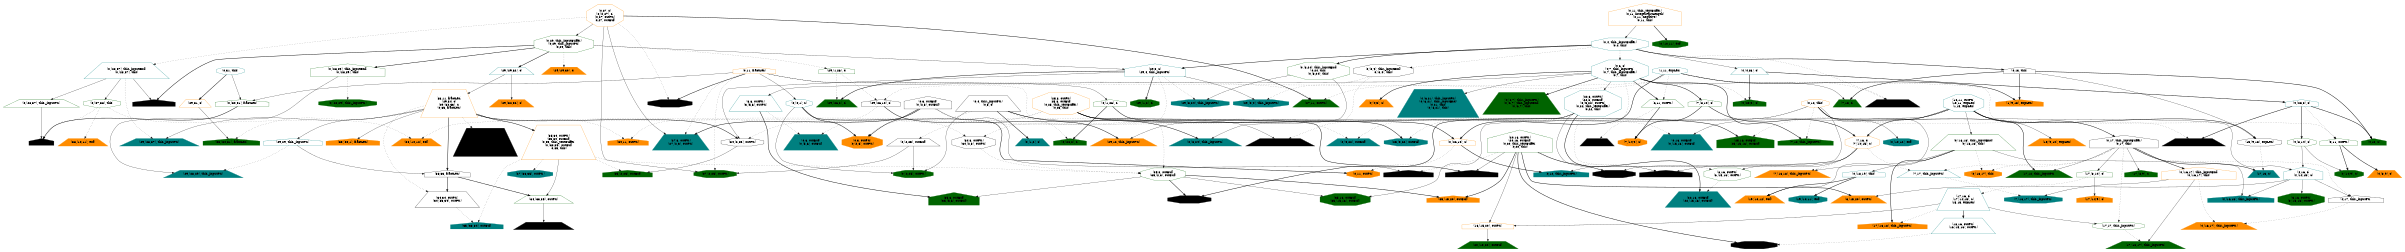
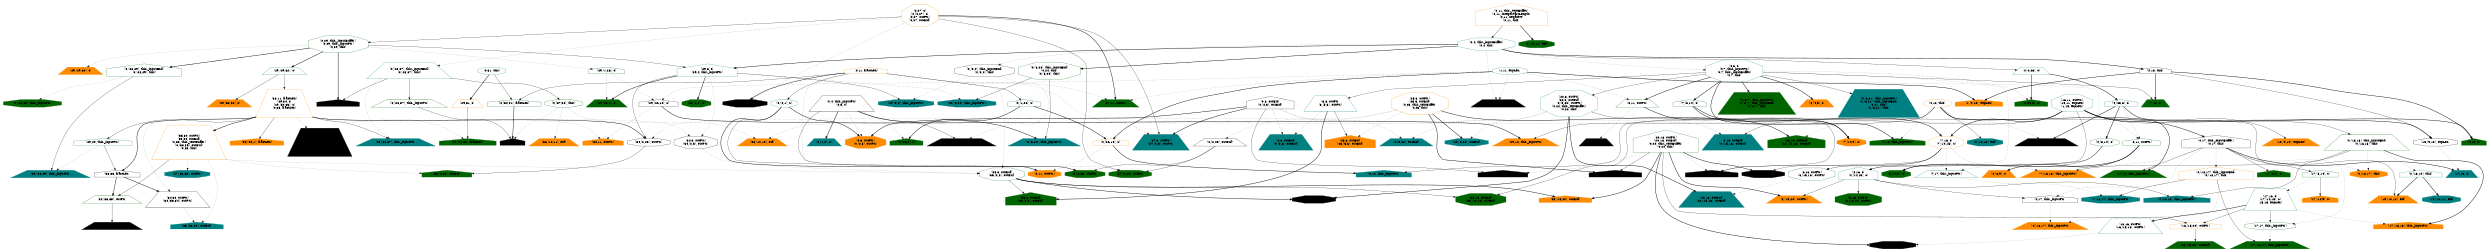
node "(25,6, outBuf) (25,(5,6), outBuf)": added
edge "(0,(16,18), this._inputEnd) (0,(16,18), this)" -> "(0,(18,19), this)": style solid -> dotted
edge "(0,17, this._inputBuffer) (0,17, this)" -> "(0,(16,17), this._inputEnd) (0,(16,17), this)": style bold -> dotted
